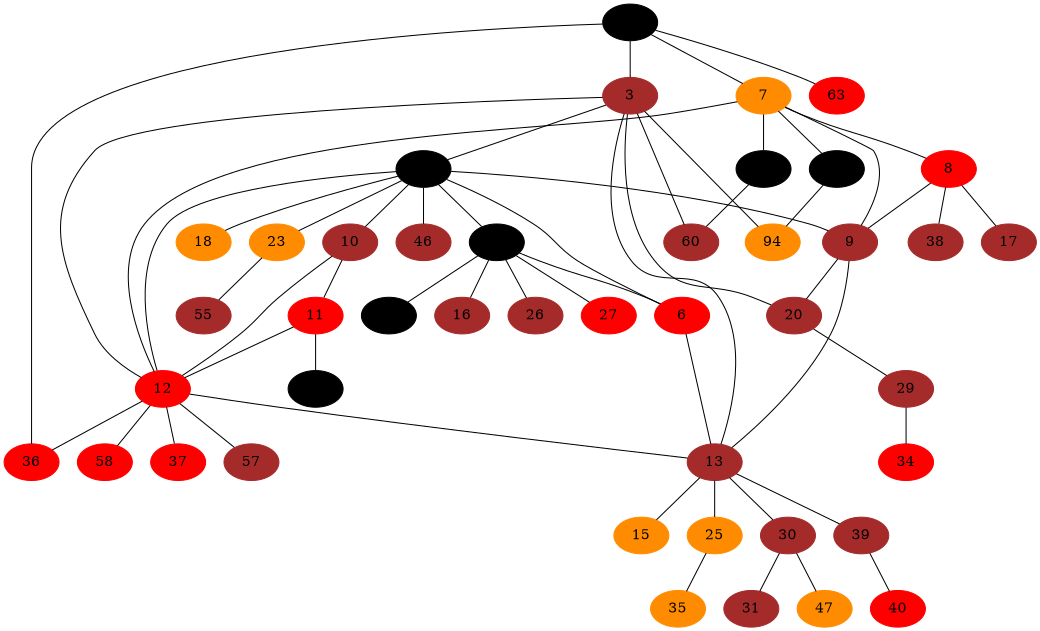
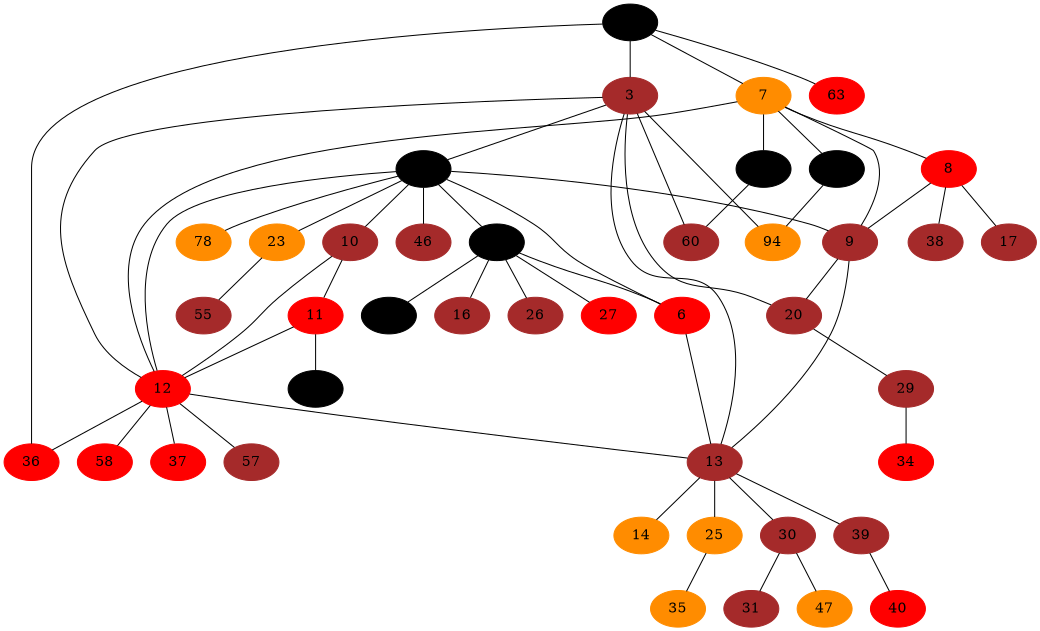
node "18": label "18" -> "78"
node "15": label "15" -> "14"
